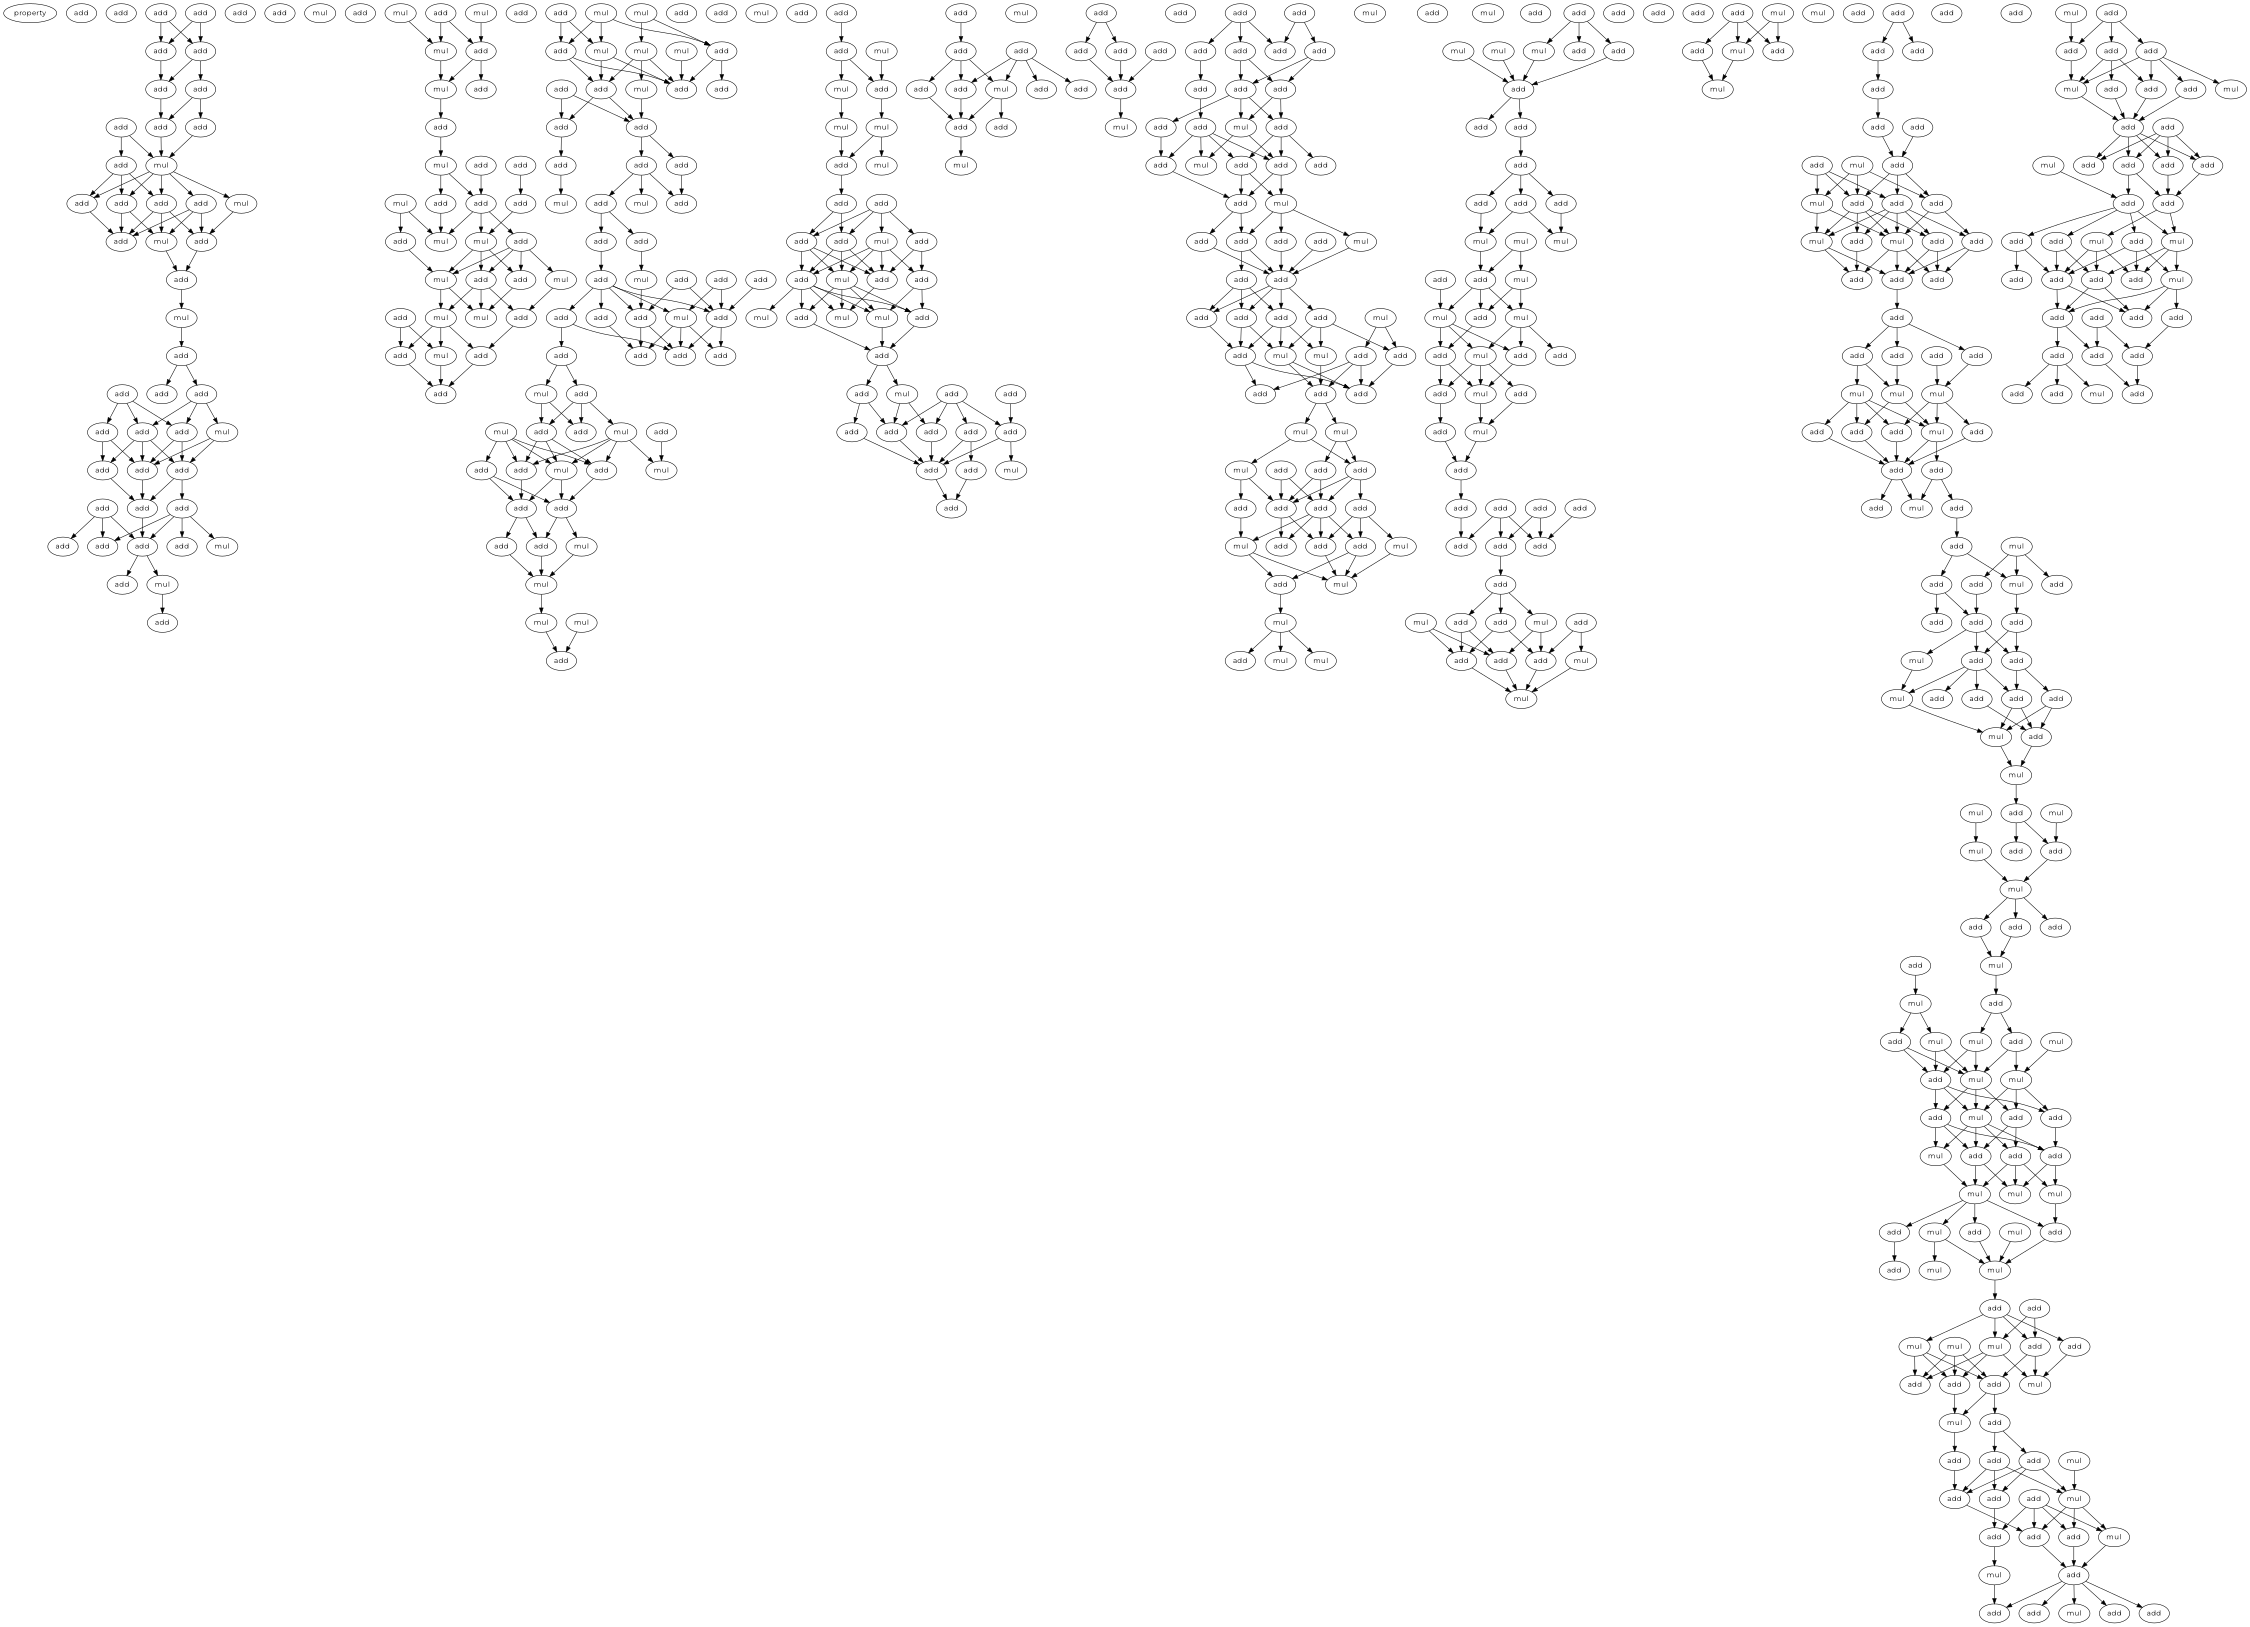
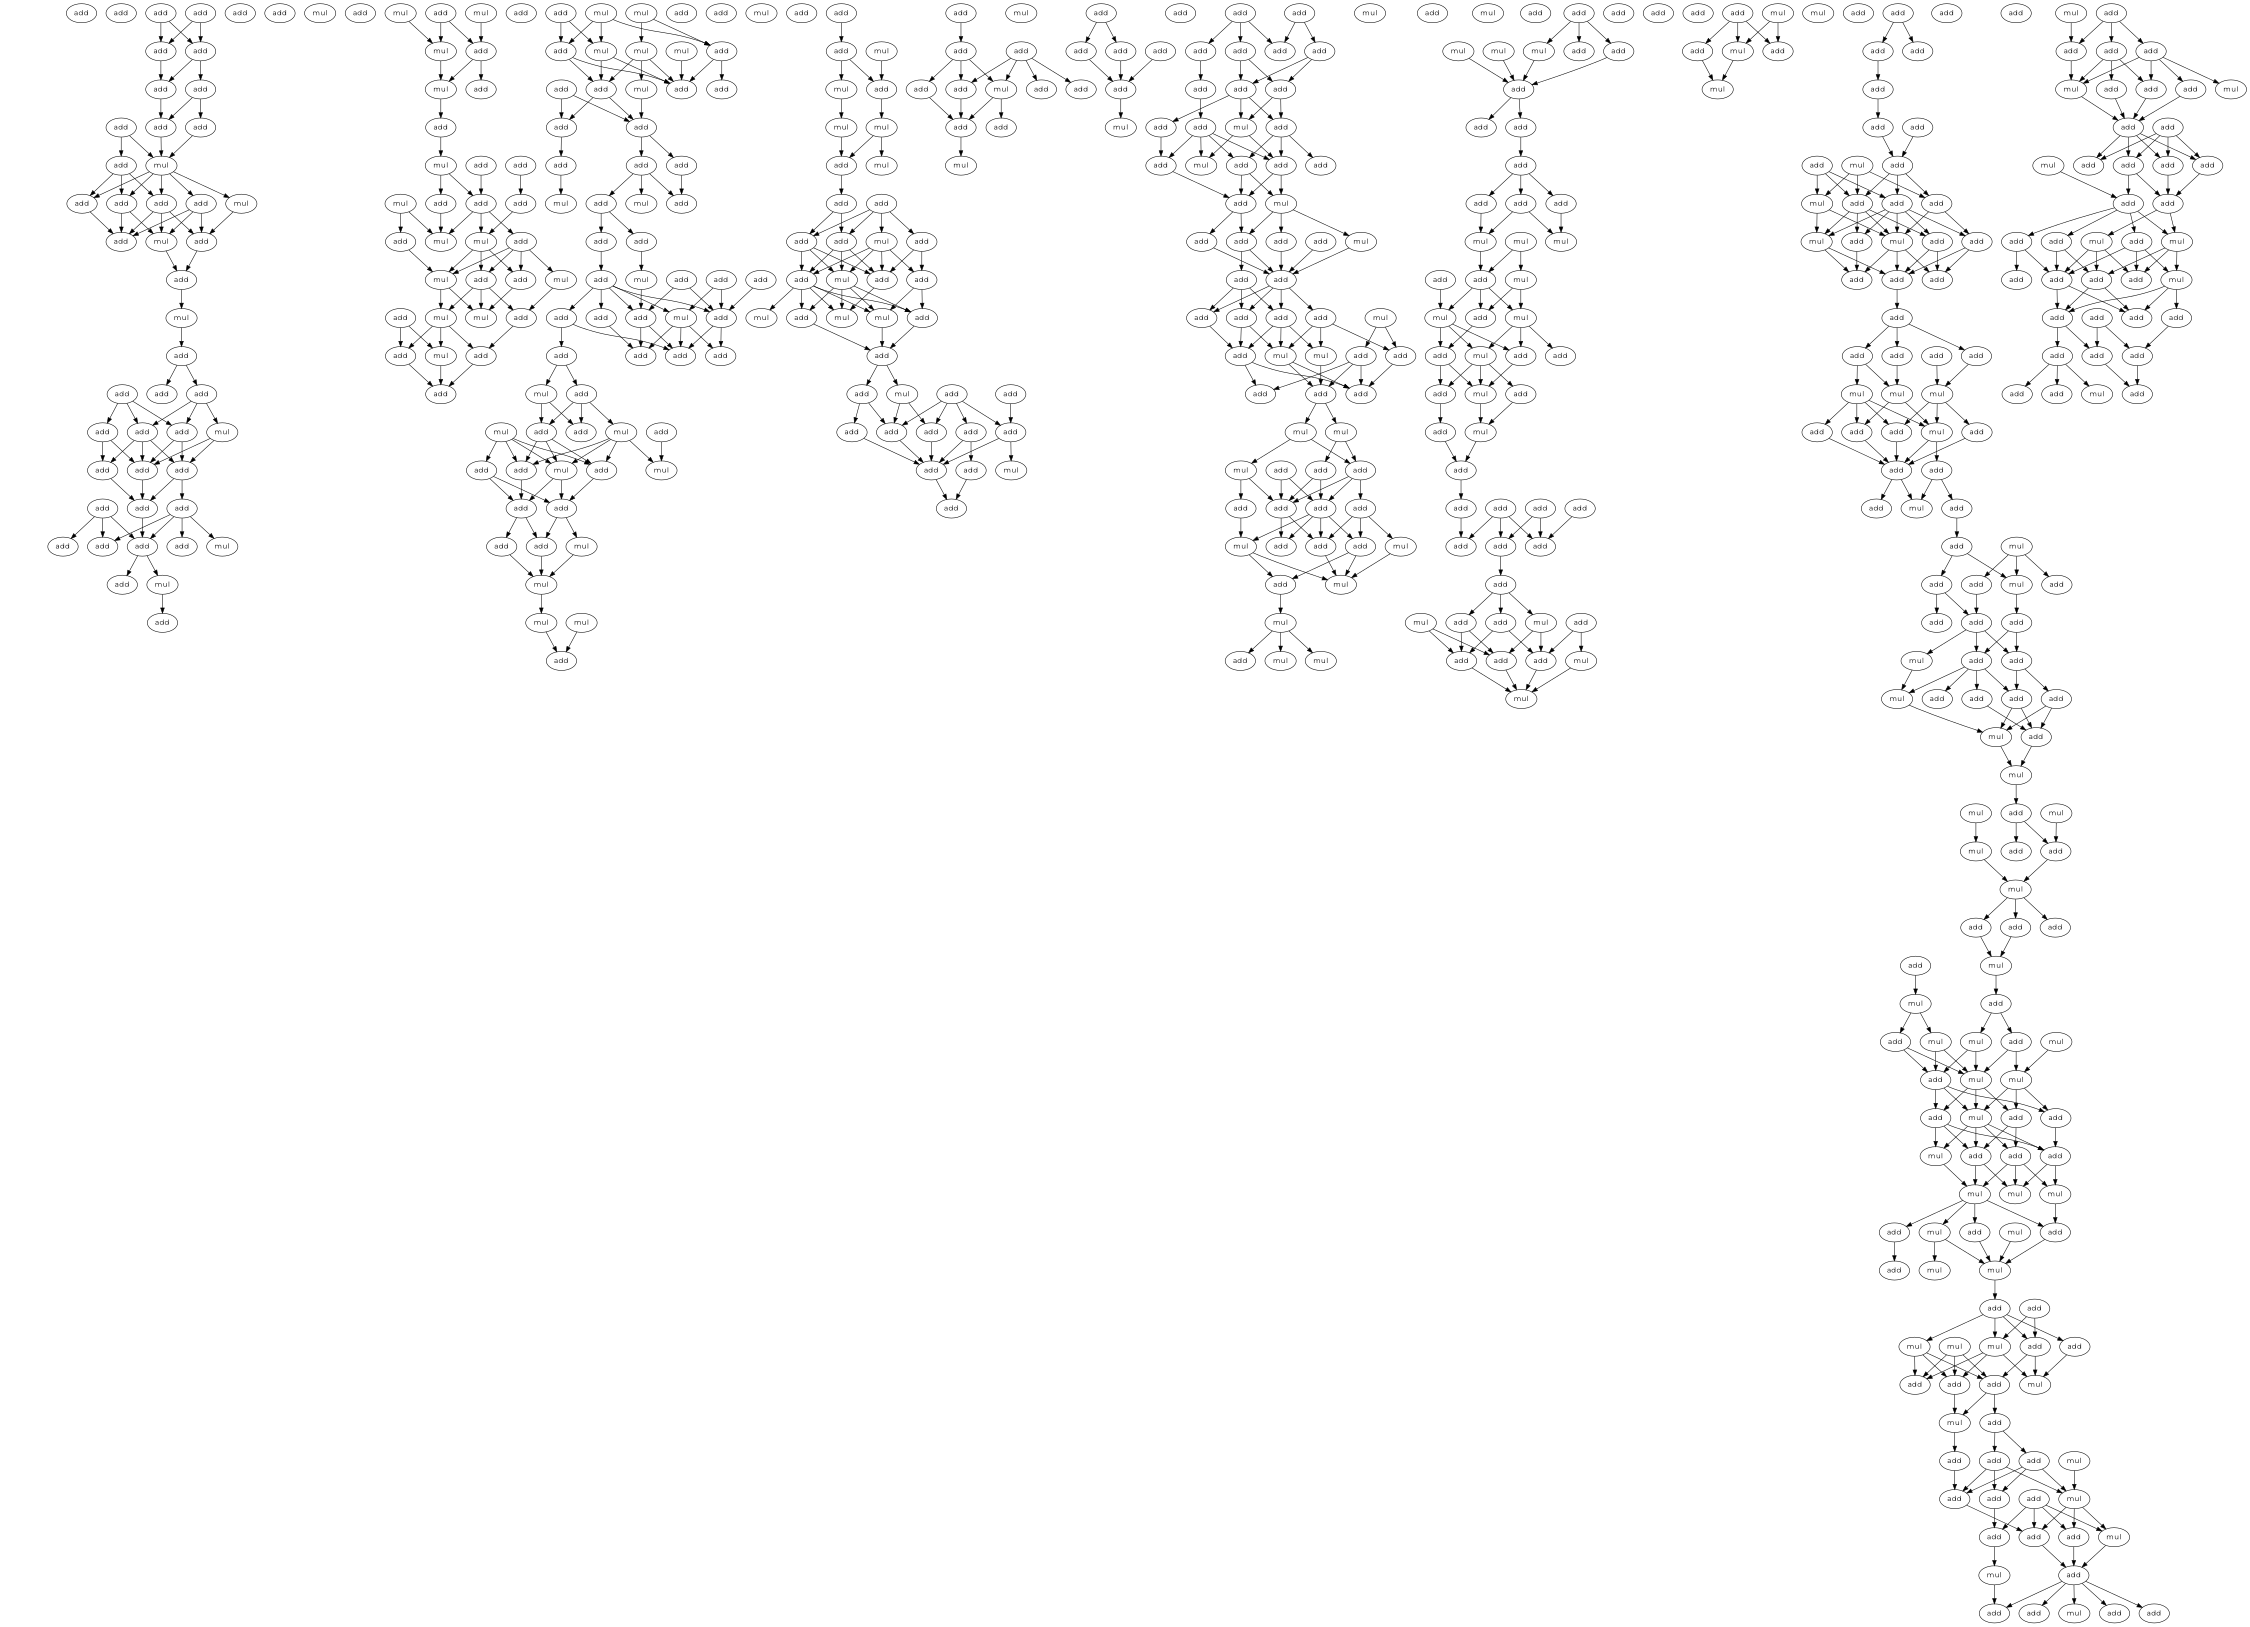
node "property": removed
